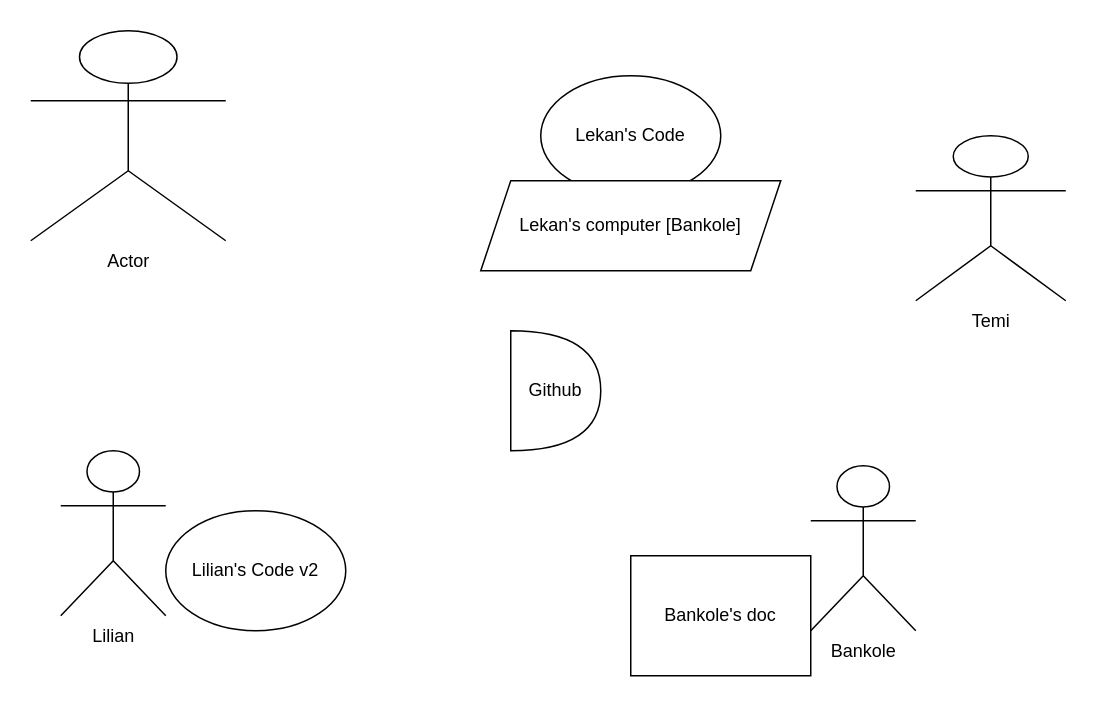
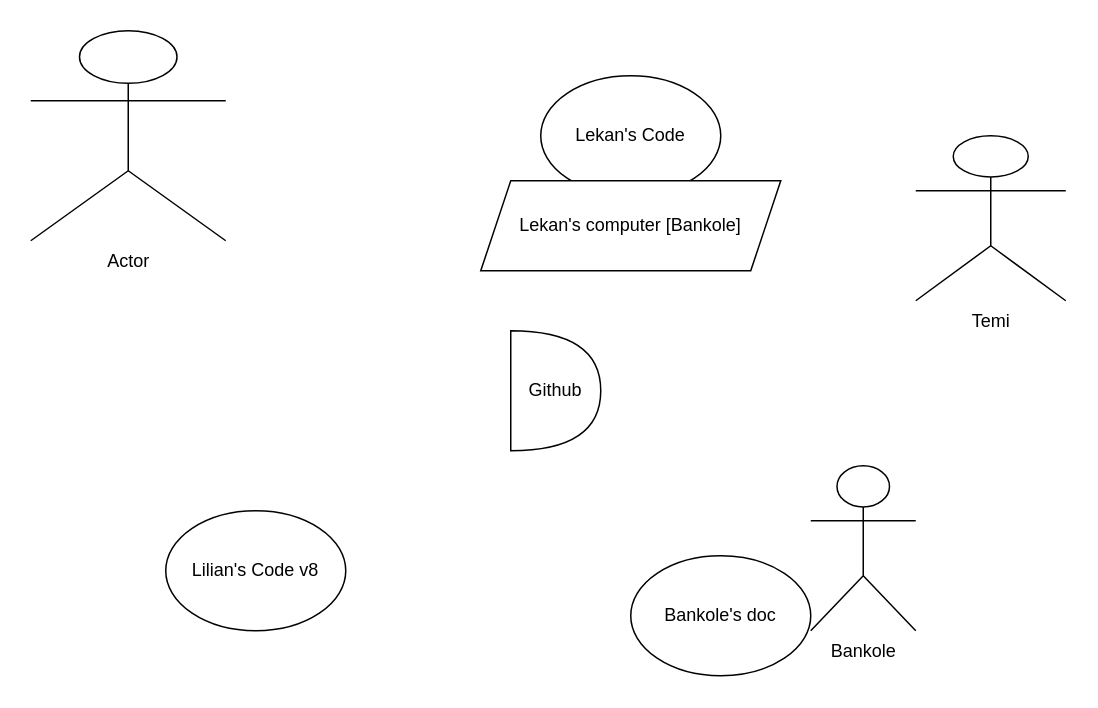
node "Lilian": removed
node "Lilian's Code v2": label "Lilian's Code v2" -> "Lilian's Code v8"
node "Bankole's doc": shape rectangle -> ellipse
